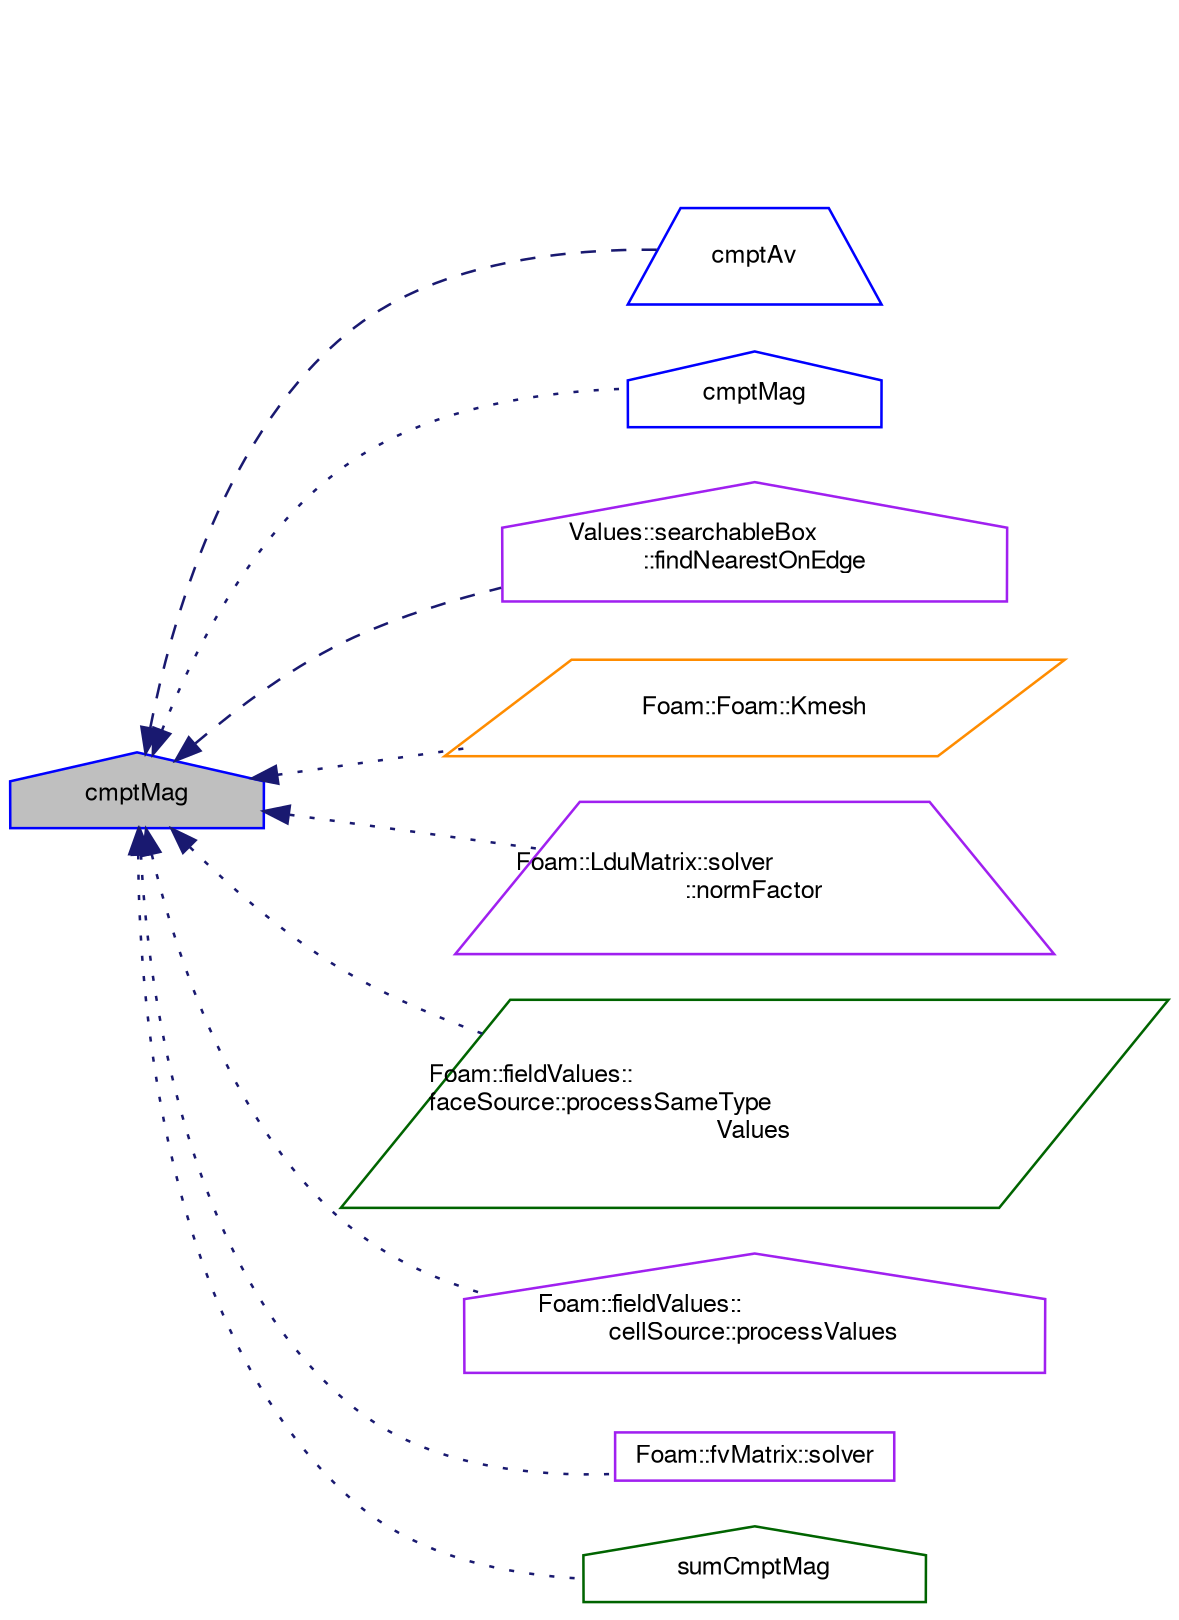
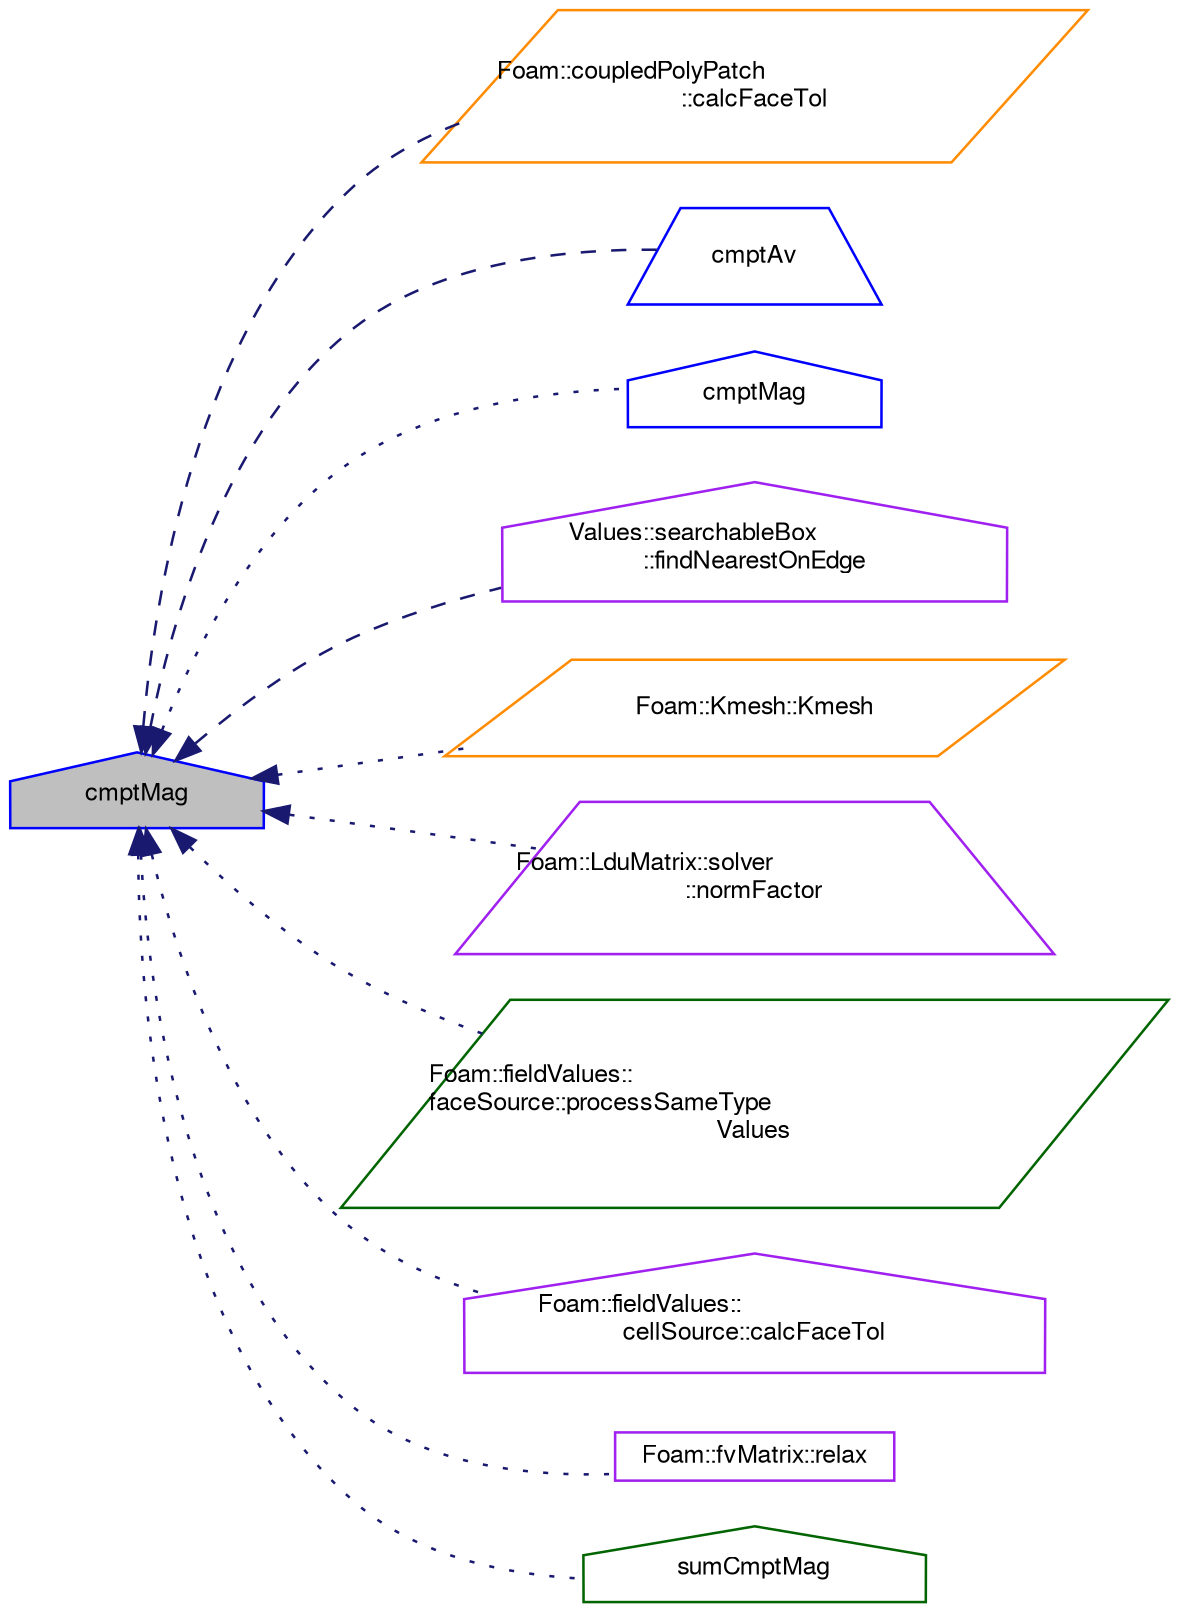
node "Foam::coupledPolyPatch ::calcFaceTol": added
node "Foam::Foam::Kmesh": label "Foam::Foam::Kmesh" -> "Foam::Kmesh::Kmesh"
node "Foam::fieldValues:: cellSource::processValues": label "Foam::fieldValues:: cellSource::processValues" -> "Foam::fieldValues:: cellSource::calcFaceTol"
node "Foam::fvMatrix::solver": label "Foam::fvMatrix::solver" -> "Foam::fvMatrix::relax"
